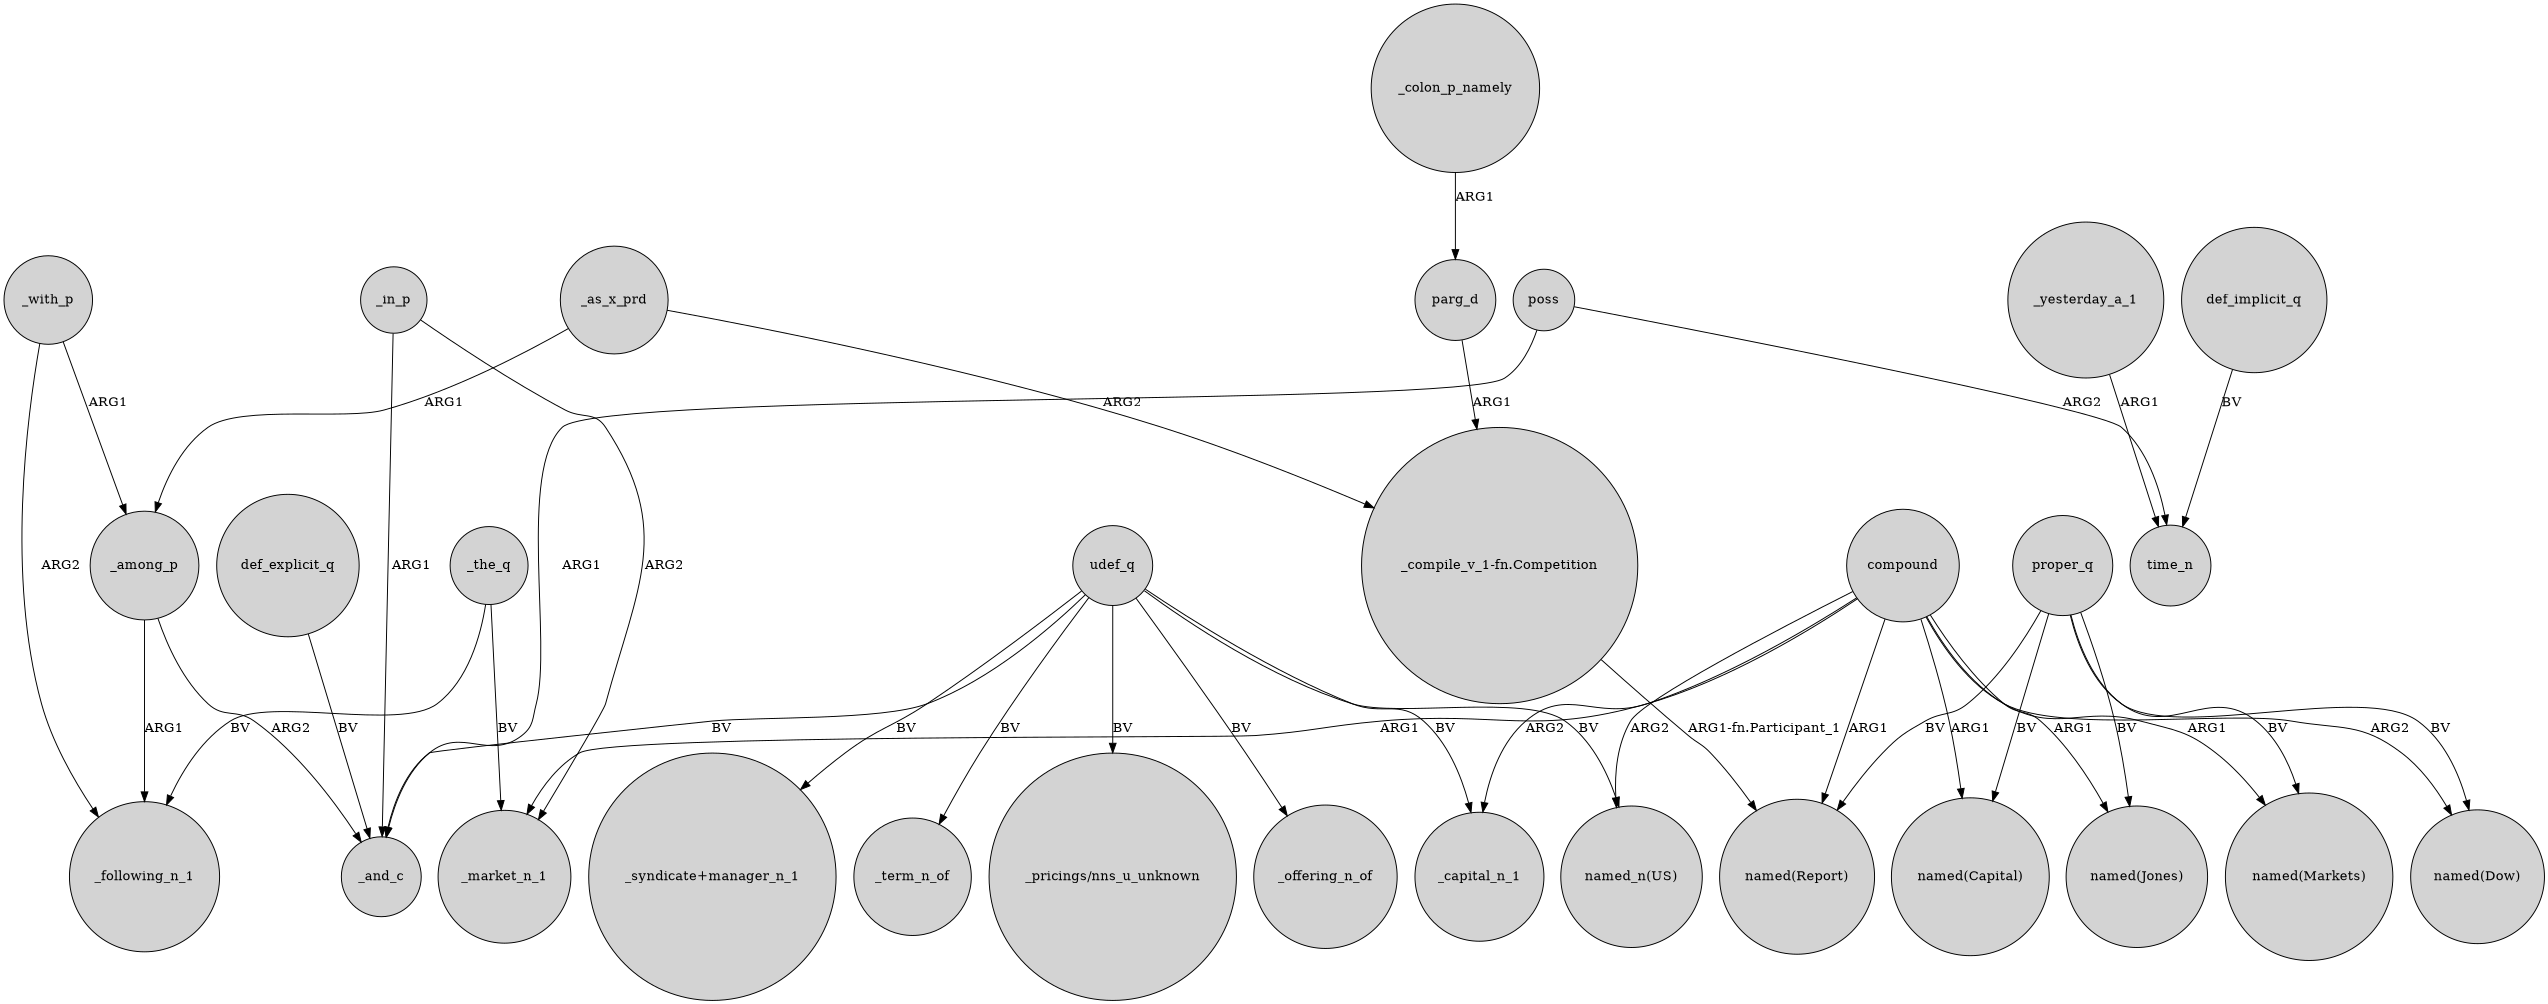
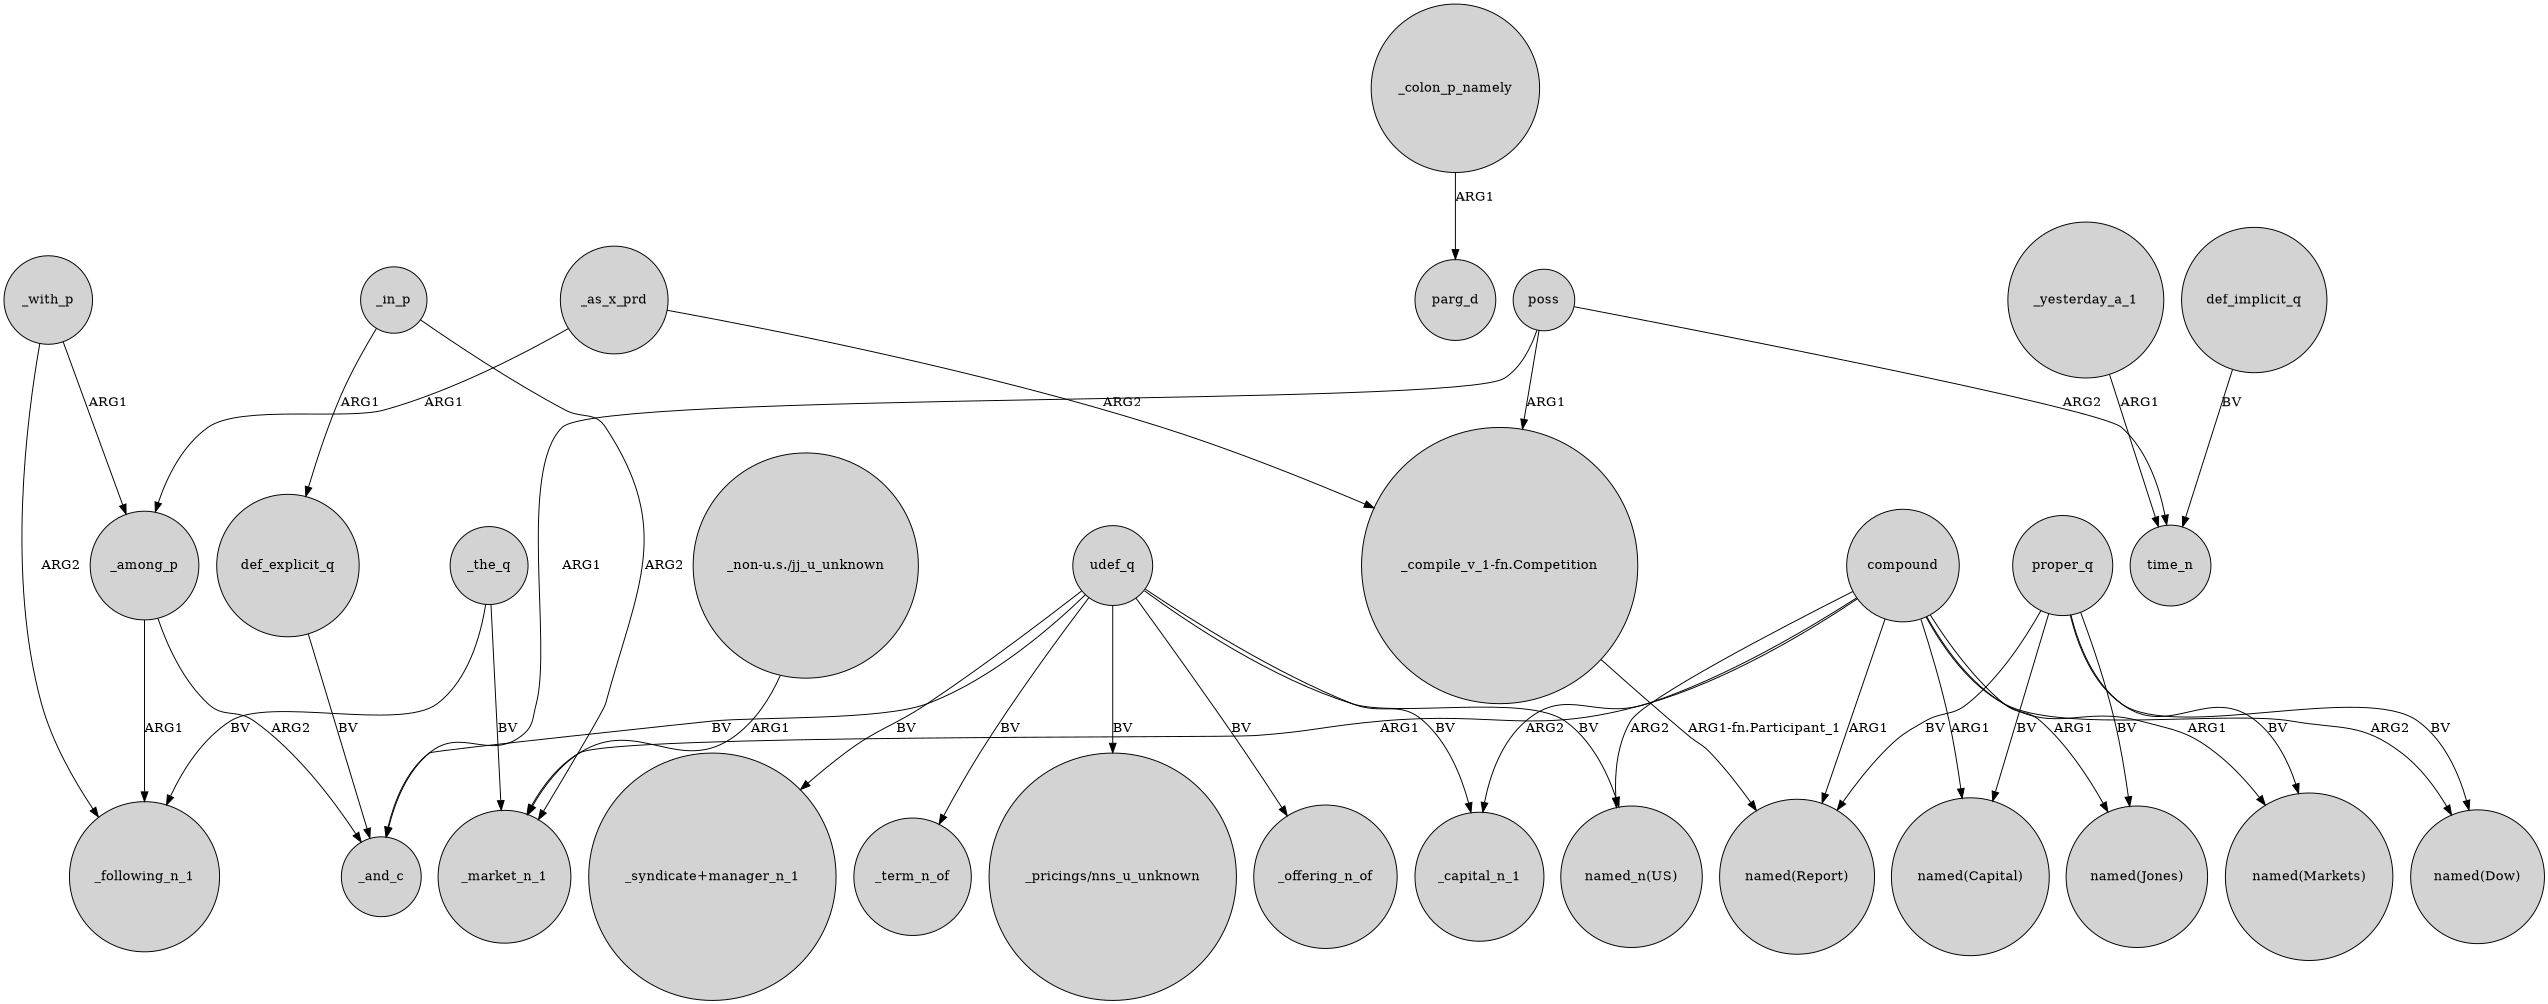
edge "parg_d" -> "_compile_v_1-fn.Competition": now "poss" -> "_compile_v_1-fn.Competition"
node "_non-u.s./jj_u_unknown": added
edge "_in_p" -> "_and_c": now "_in_p" -> "def_explicit_q"
